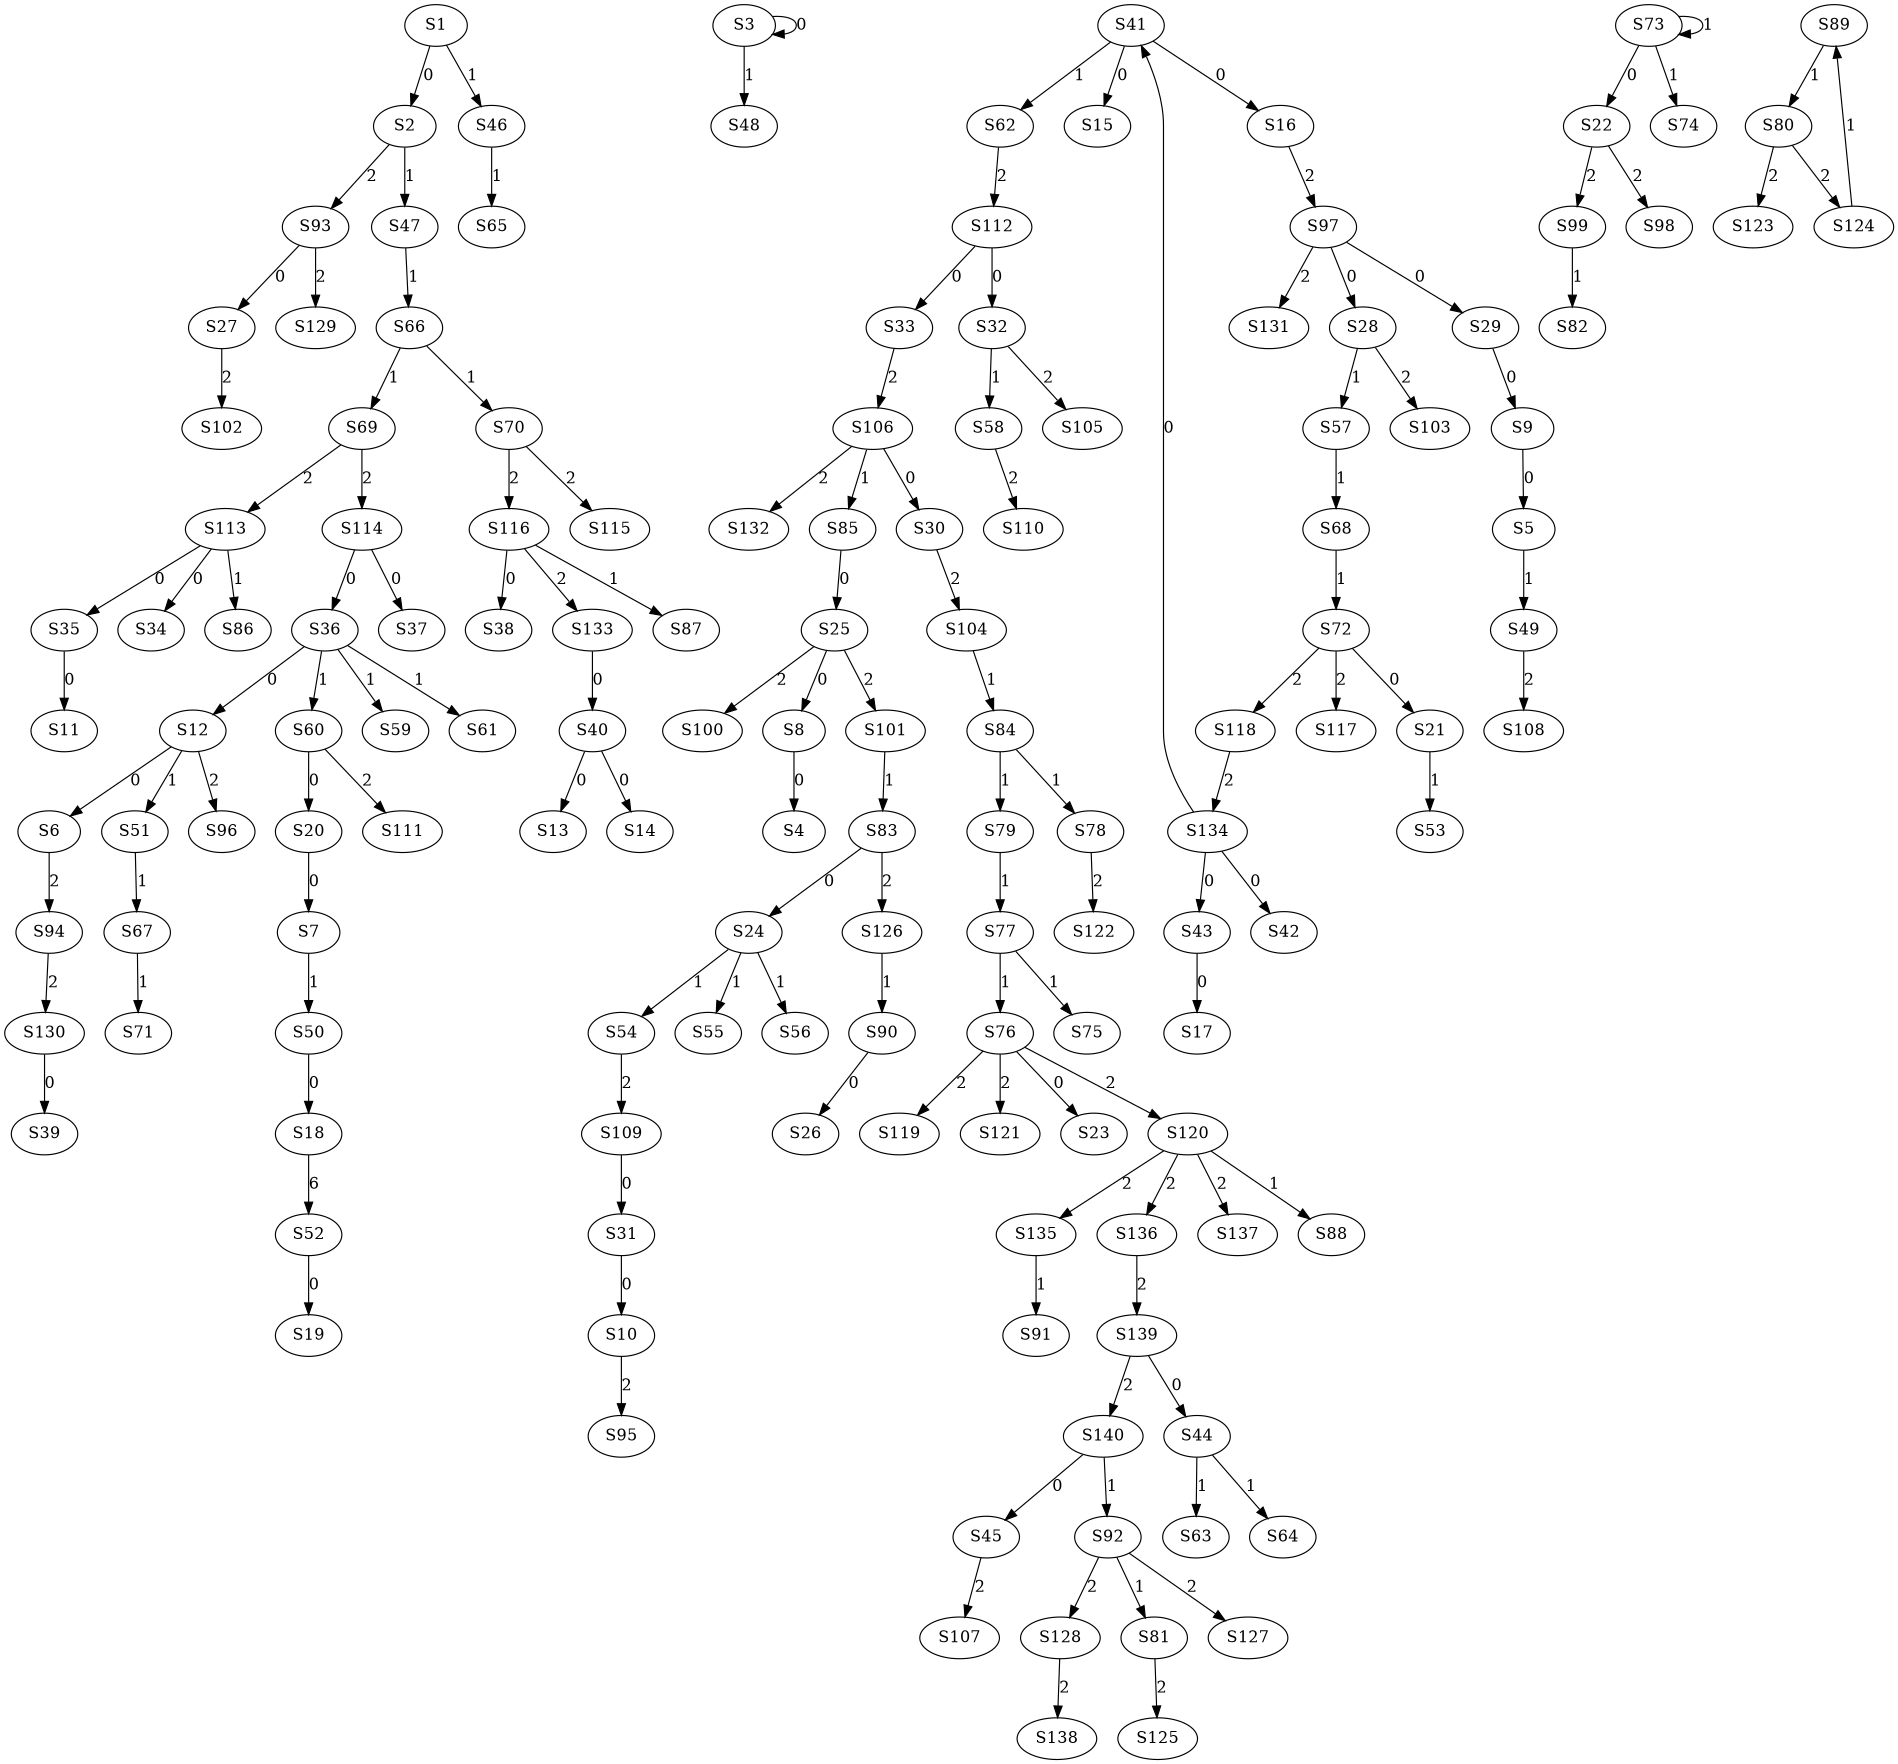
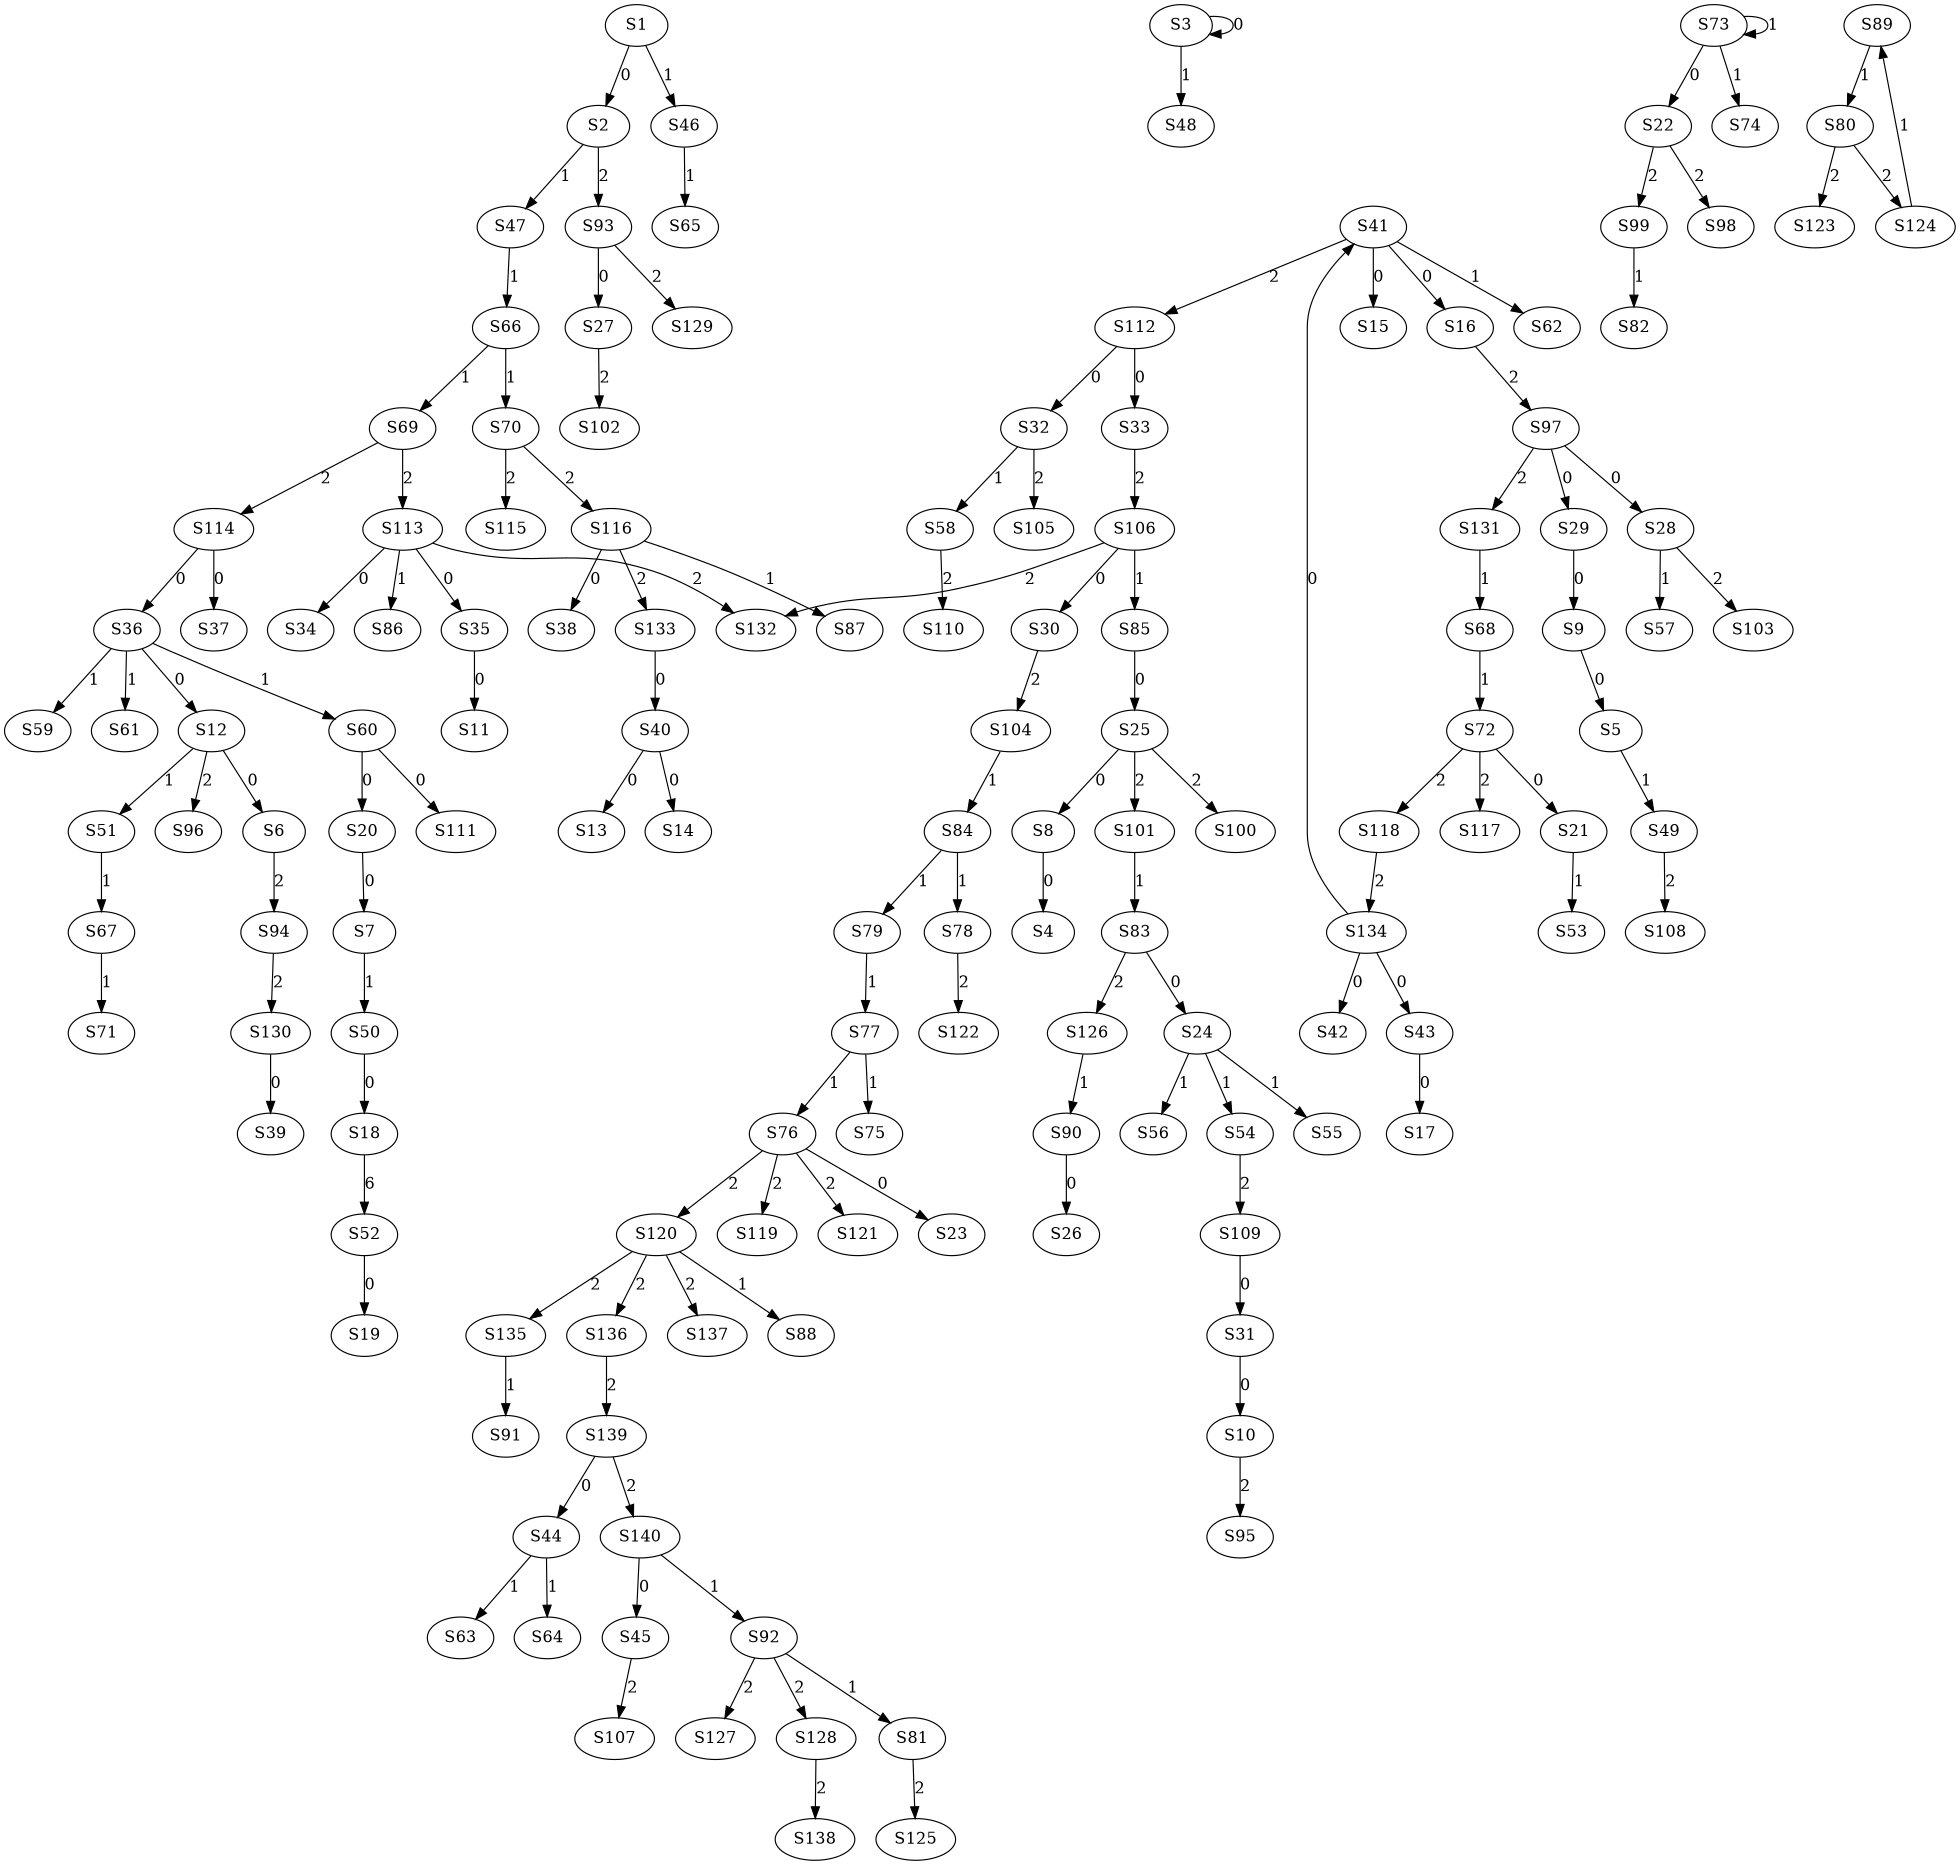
edge "S62" -> "S112": now "S41" -> "S112"
edge "S57" -> "S68": now "S131" -> "S68"
edge "S113" -> "S132": added, label "2"
edge "S60" -> "S111": label "2" -> "0"
